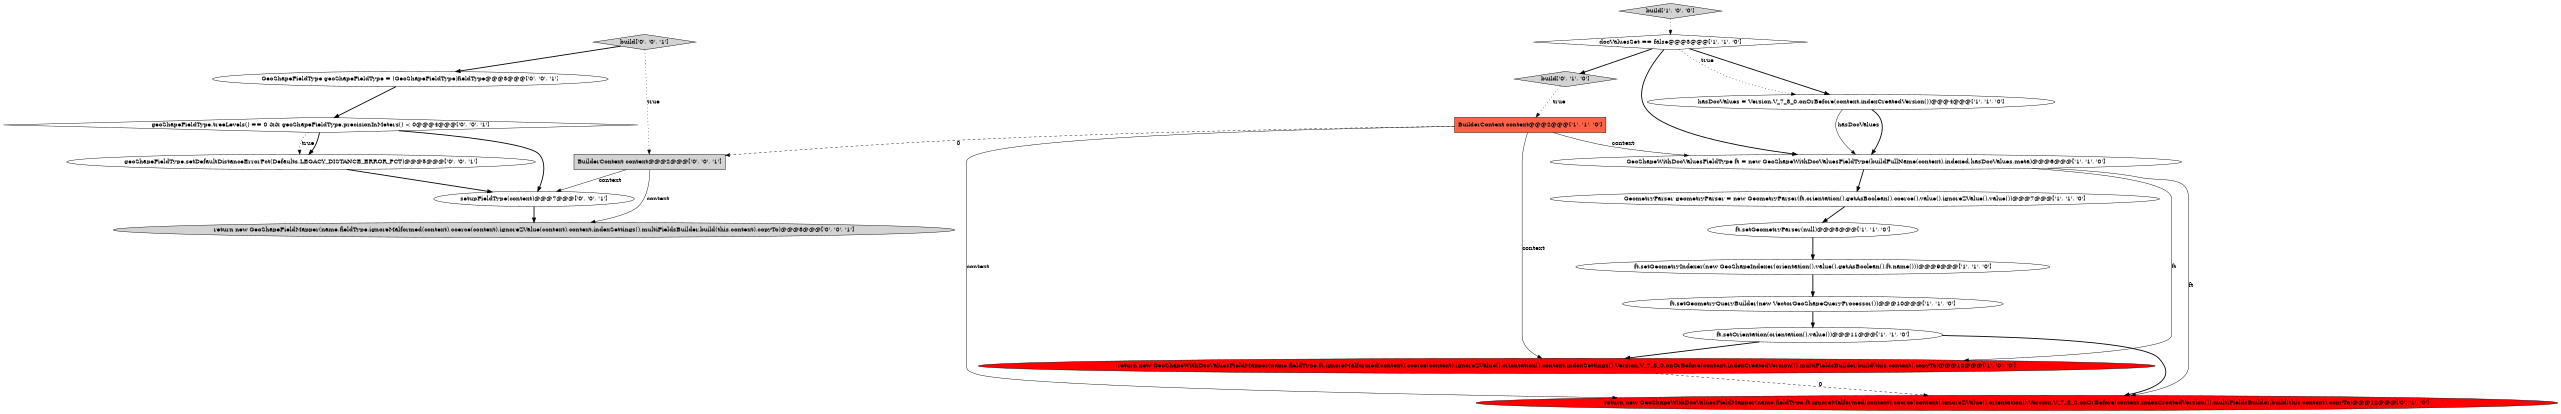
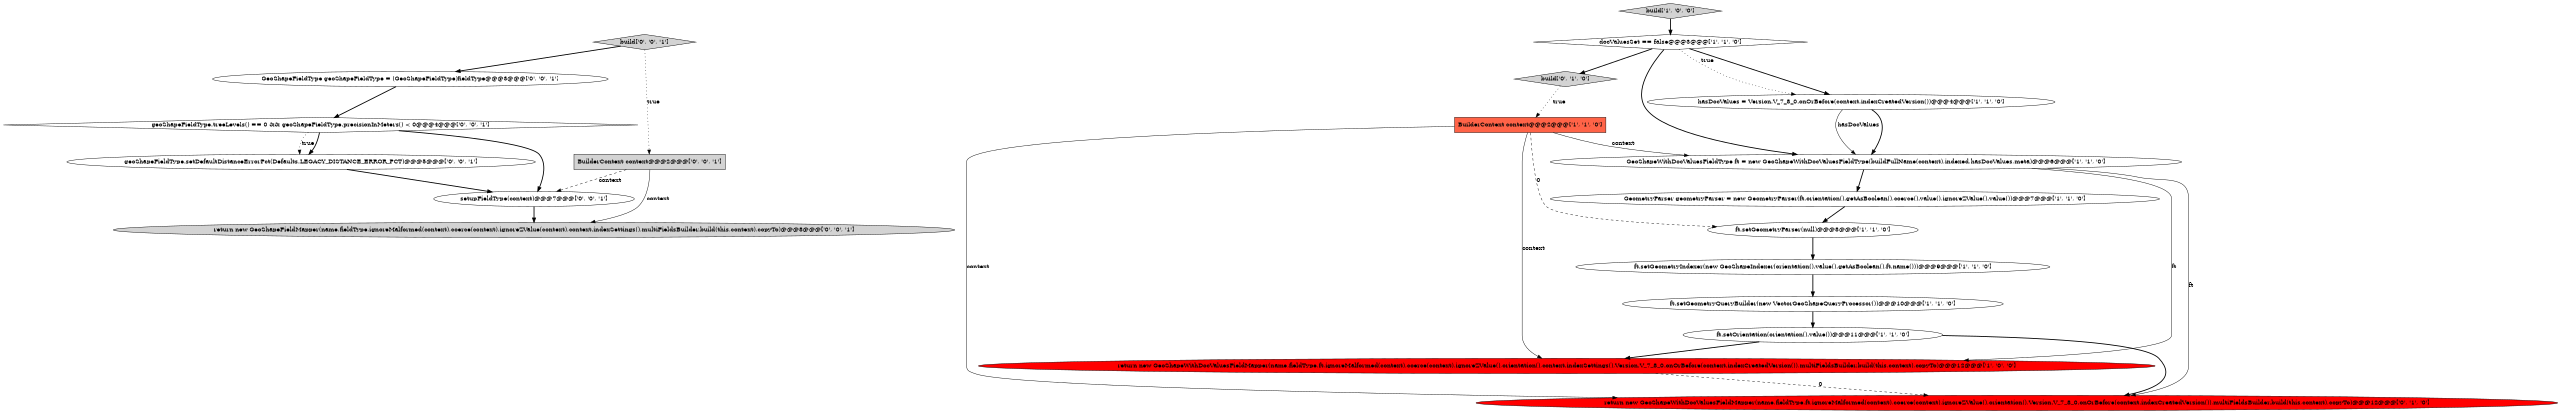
edge "build['1', '0', '0']" -> "docValuesSet == false@@@3@@@['1', '1', '0']": style dotted -> bold
edge "BuilderContext context@@@2@@@['1', '1', '0']" -> "BuilderContext context@@@2@@@['0', '0', '1']": now "BuilderContext context@@@2@@@['1', '1', '0']" -> "ft.setGeometryParser(null)@@@8@@@['1', '1', '0']"
edge "BuilderContext context@@@2@@@['0', '0', '1']" -> "setupFieldType(context)@@@7@@@['0', '0', '1']": style solid -> dashed
